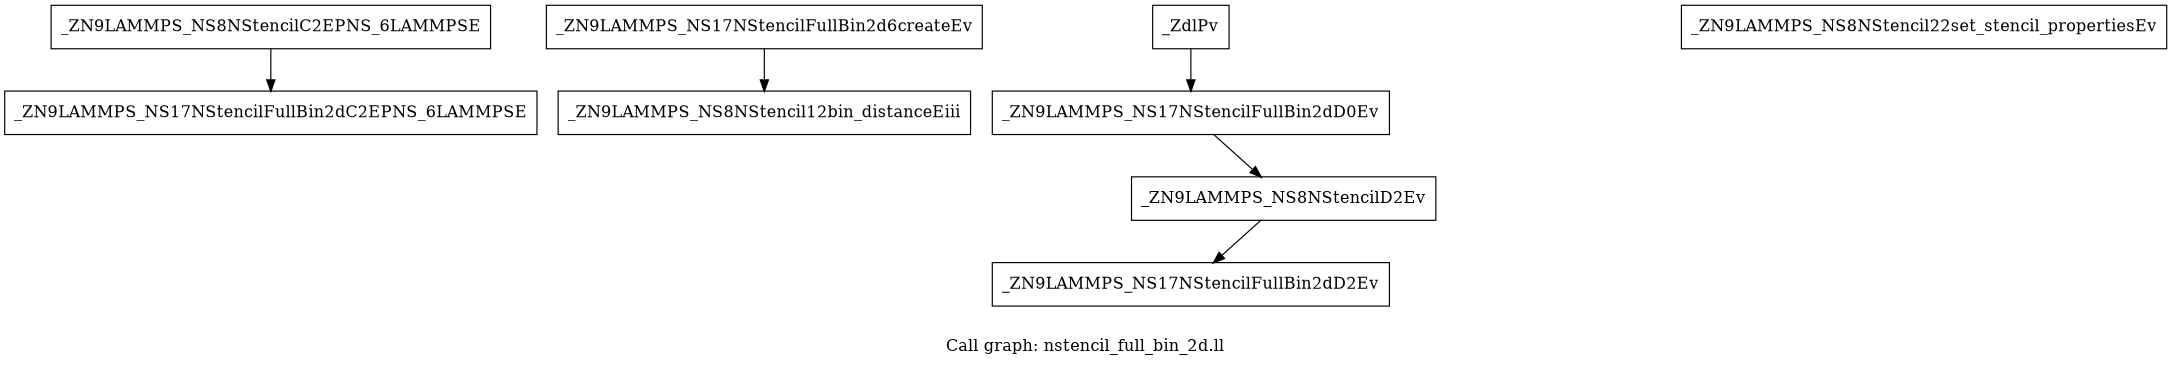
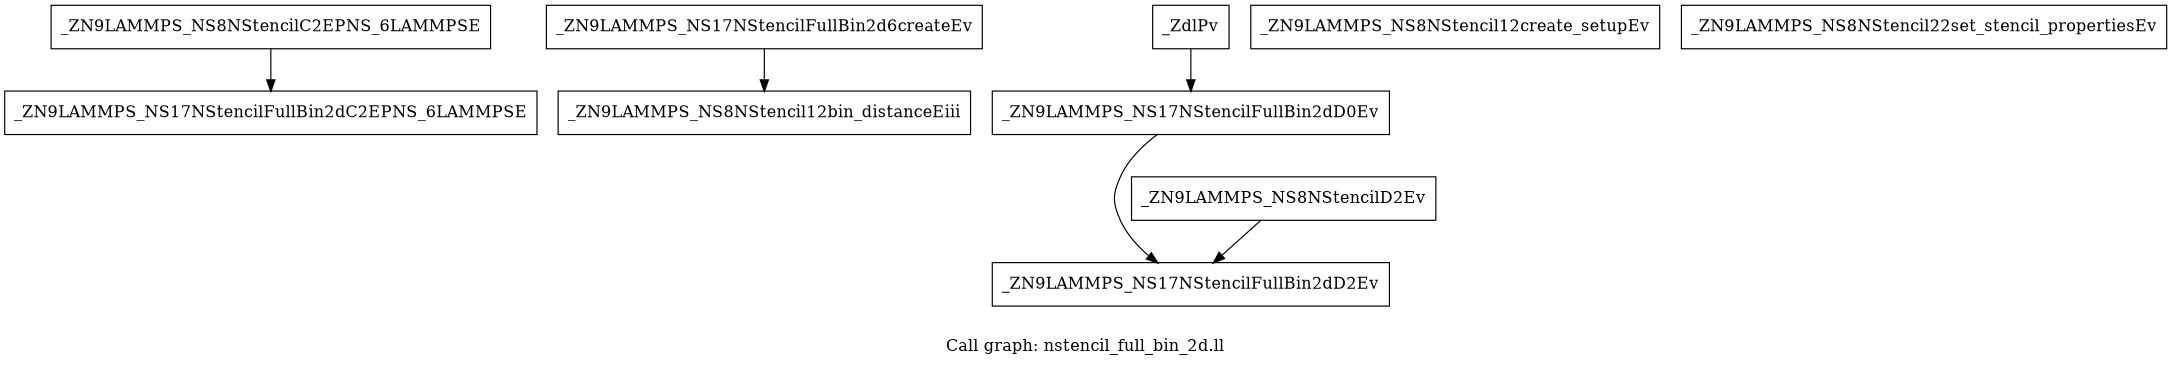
node "_ZN9LAMMPS_NS8NStencil12create_setupEv": added
edge "_ZN9LAMMPS_NS17NStencilFullBin2dD0Ev" -> "_ZN9LAMMPS_NS8NStencilD2Ev": now "_ZN9LAMMPS_NS17NStencilFullBin2dD0Ev" -> "_ZN9LAMMPS_NS17NStencilFullBin2dD2Ev"
